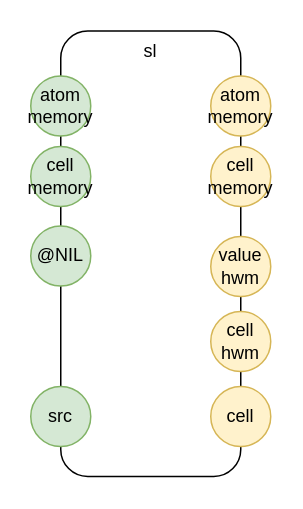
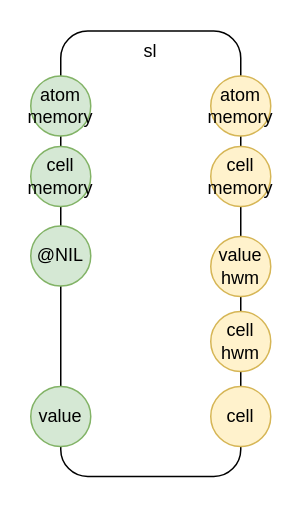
node "src": label "src" -> "value"
